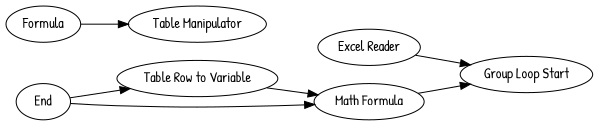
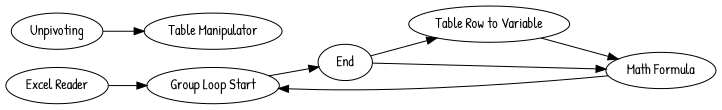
node "Formula": label "Formula" -> "Unpivoting"
edge "Group Loop Start" -> "End": added
